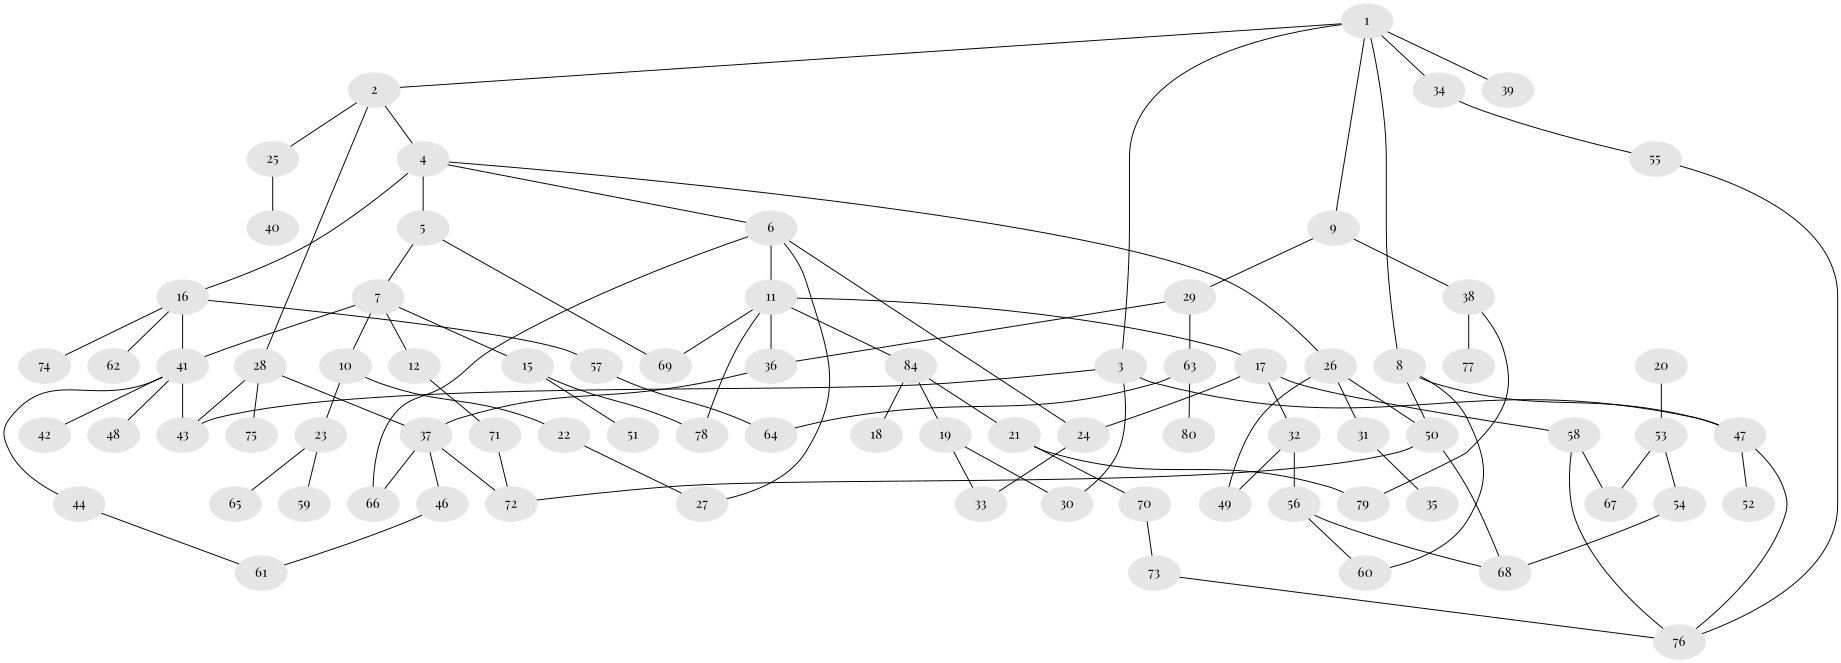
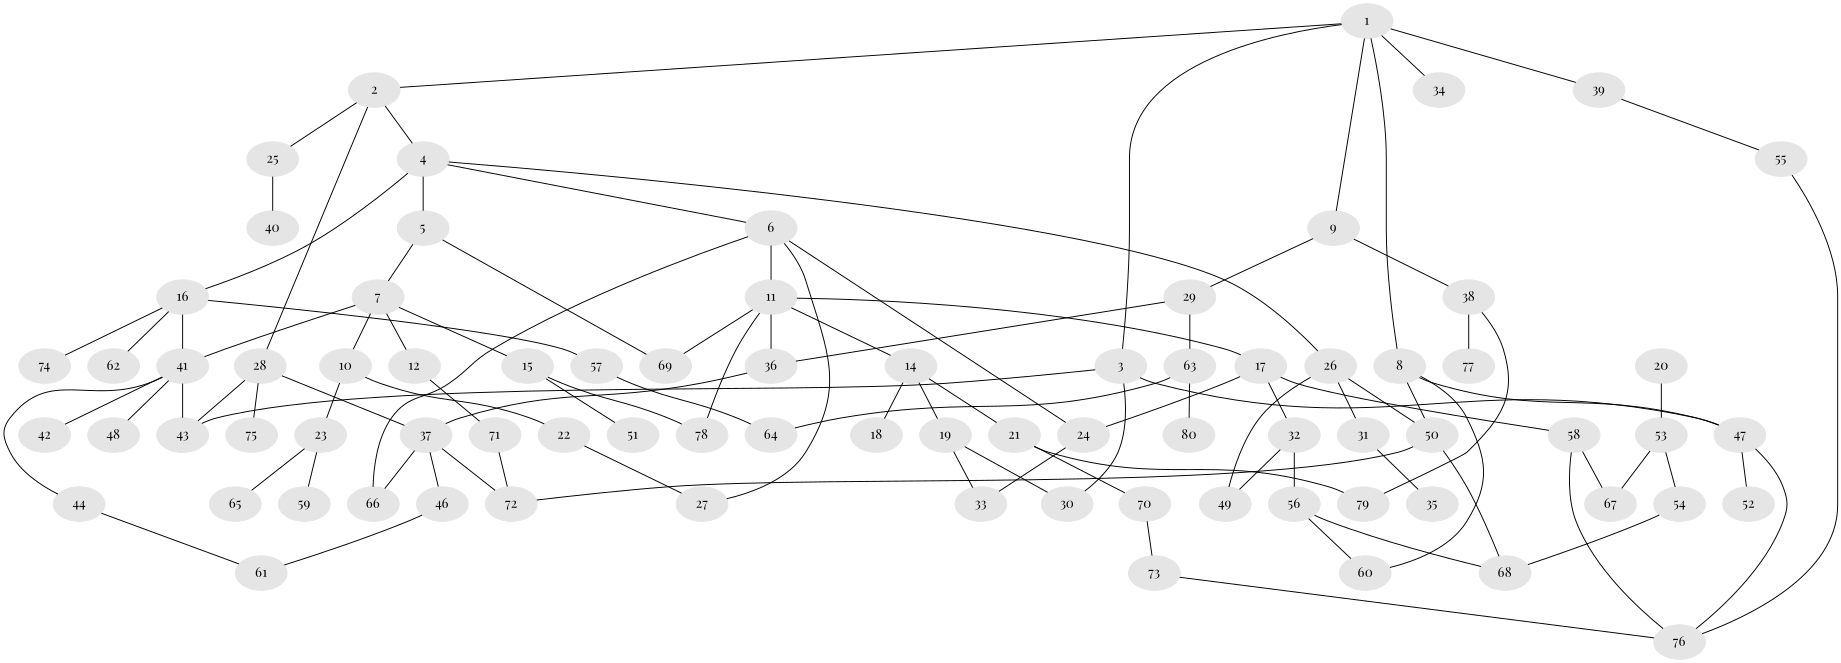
edge "34" -- "55": now "39" -- "55"
node "84": label "84" -> "14"
